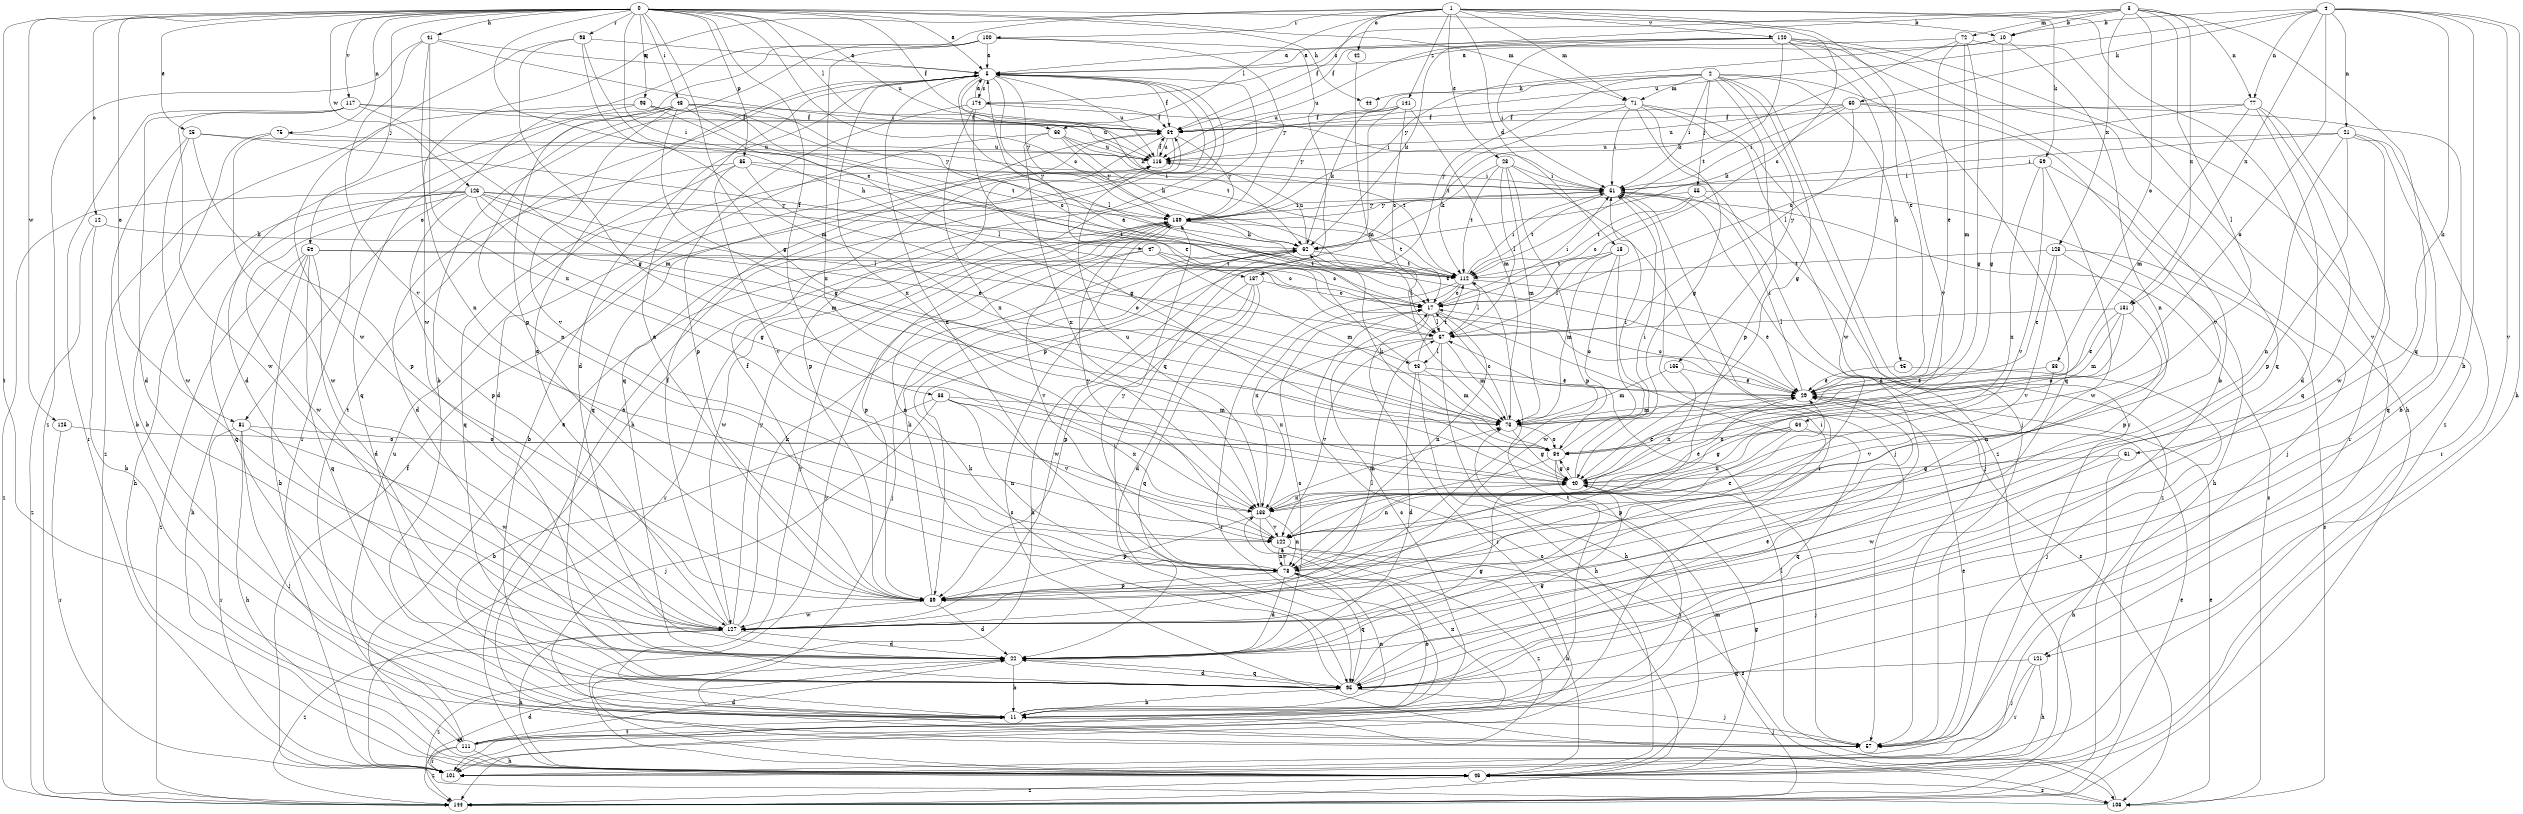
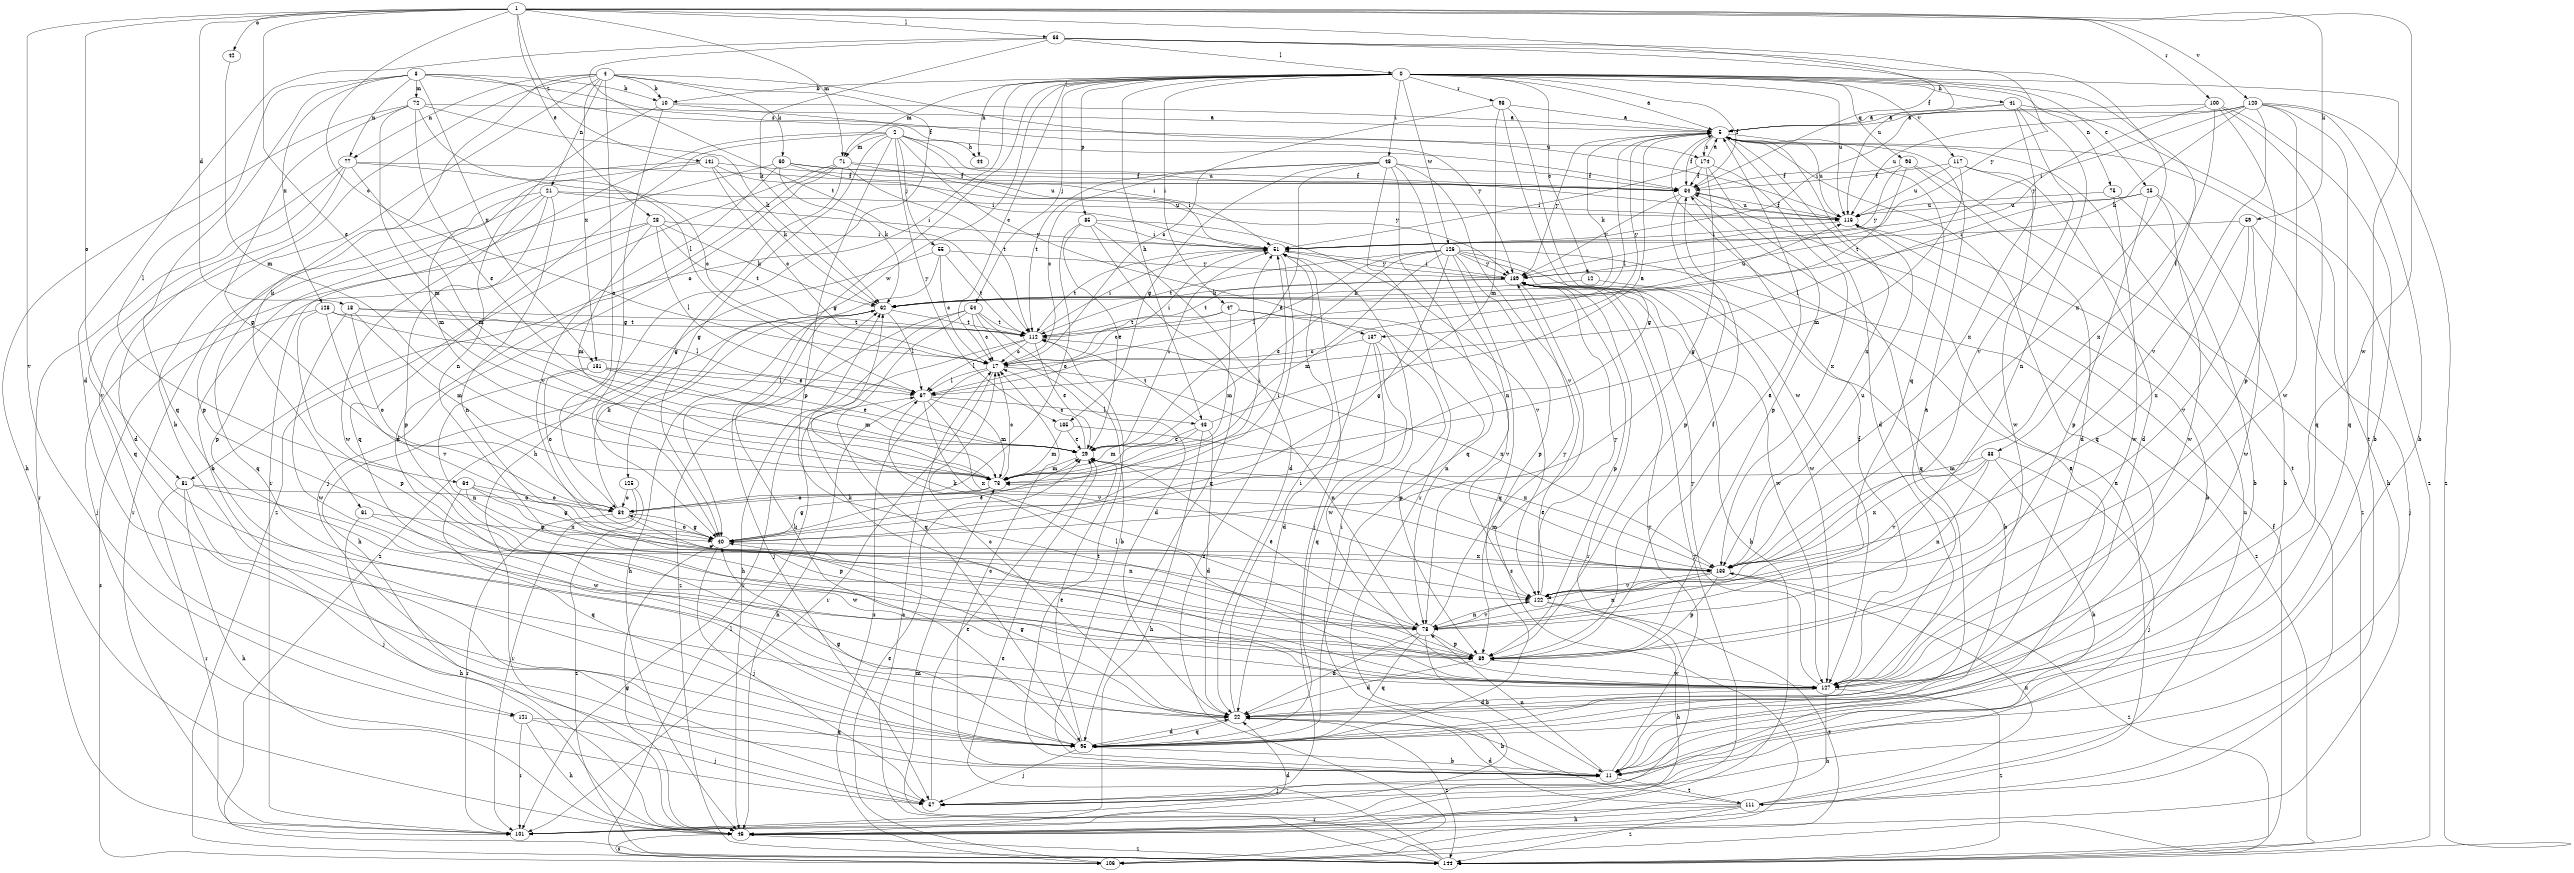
edge "0" -> "63": reversed
edge "120" -> "112": removed, label "t"
edge "60" -> "67": now "72" -> "67"
edge "78" -> "5": label "a" -> "q"
node "45": removed
node "83": removed
edge "48" -> "40": now "48" -> "135"
edge "117" -> "101": removed, label "r"
edge "12" -> "144": now "125" -> "144"
